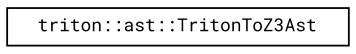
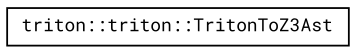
node "triton::ast::TritonToZ3Ast": label "triton::ast::TritonToZ3Ast" -> "triton::triton::TritonToZ3Ast"
